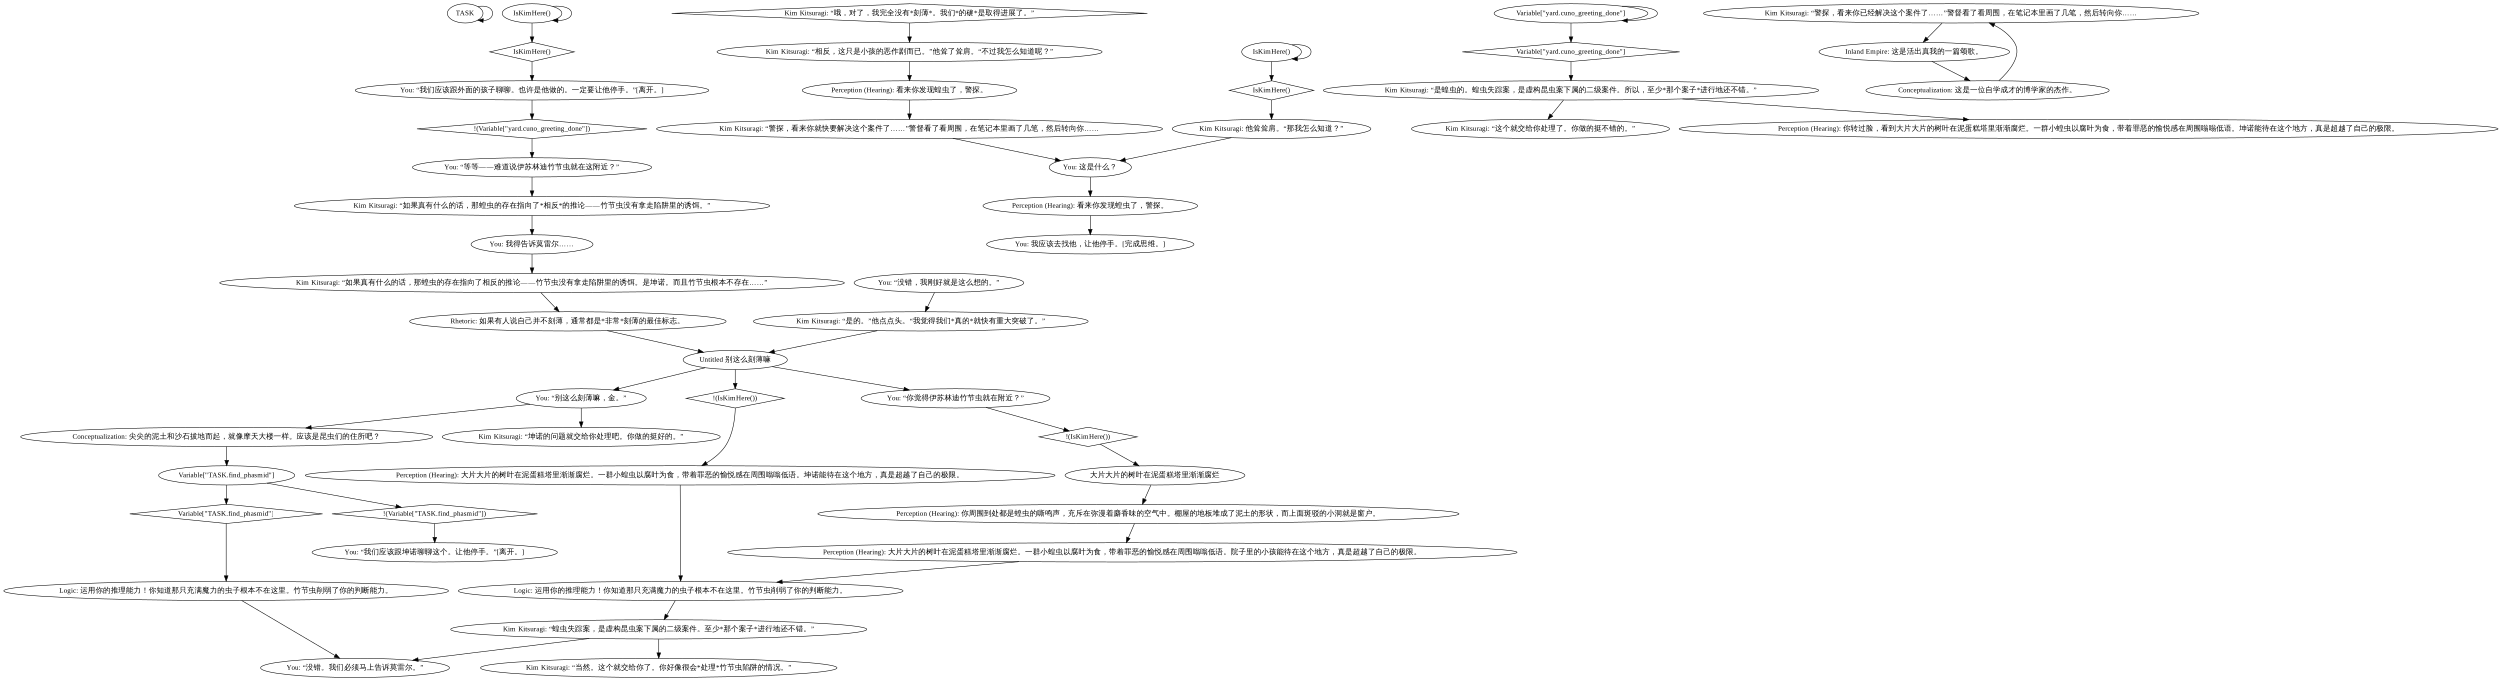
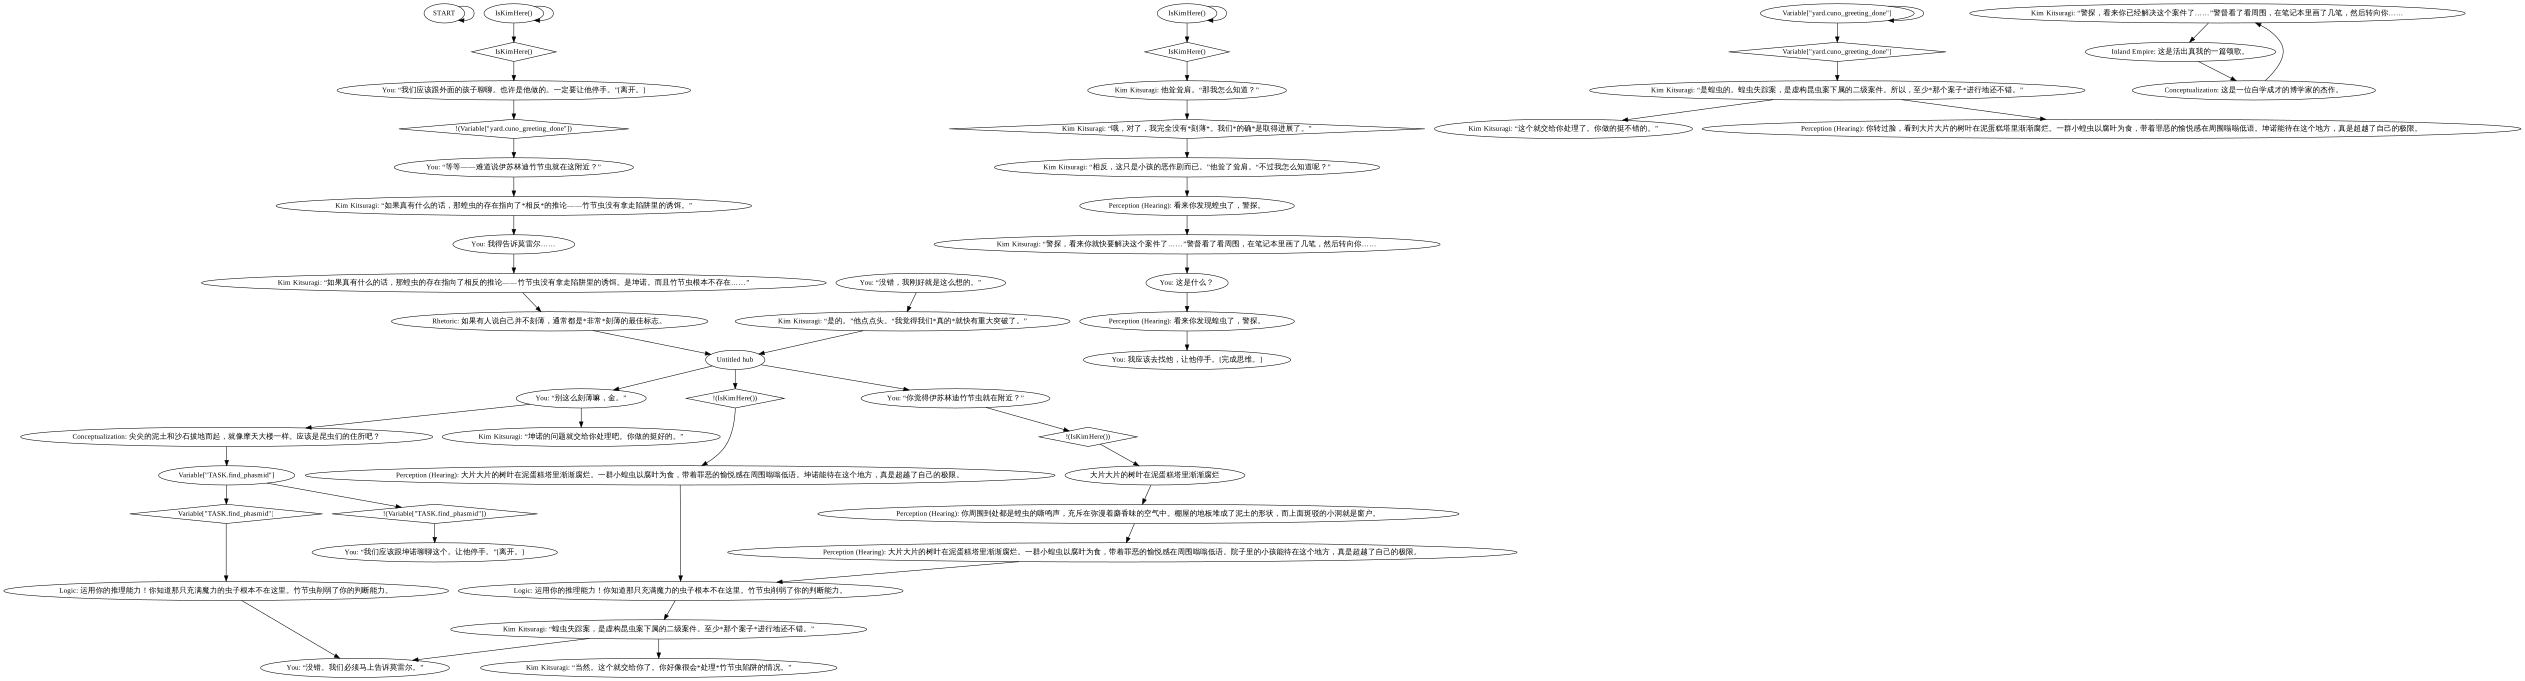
node "TASK": label "TASK" -> "START"
edge "Kim Kitsuragi: 他耸耸肩。“那我怎么知道？”" -> "You: 这是什么？": now "Kim Kitsuragi: 他耸耸肩。“那我怎么知道？”" -> "Kim Kitsuragi: “哦，对了，我完全没有*刻薄*。我们*的确*是取得进展了。”"
node "Untitled 别这么刻薄嘛": label "Untitled 别这么刻薄嘛" -> "Untitled hub"
